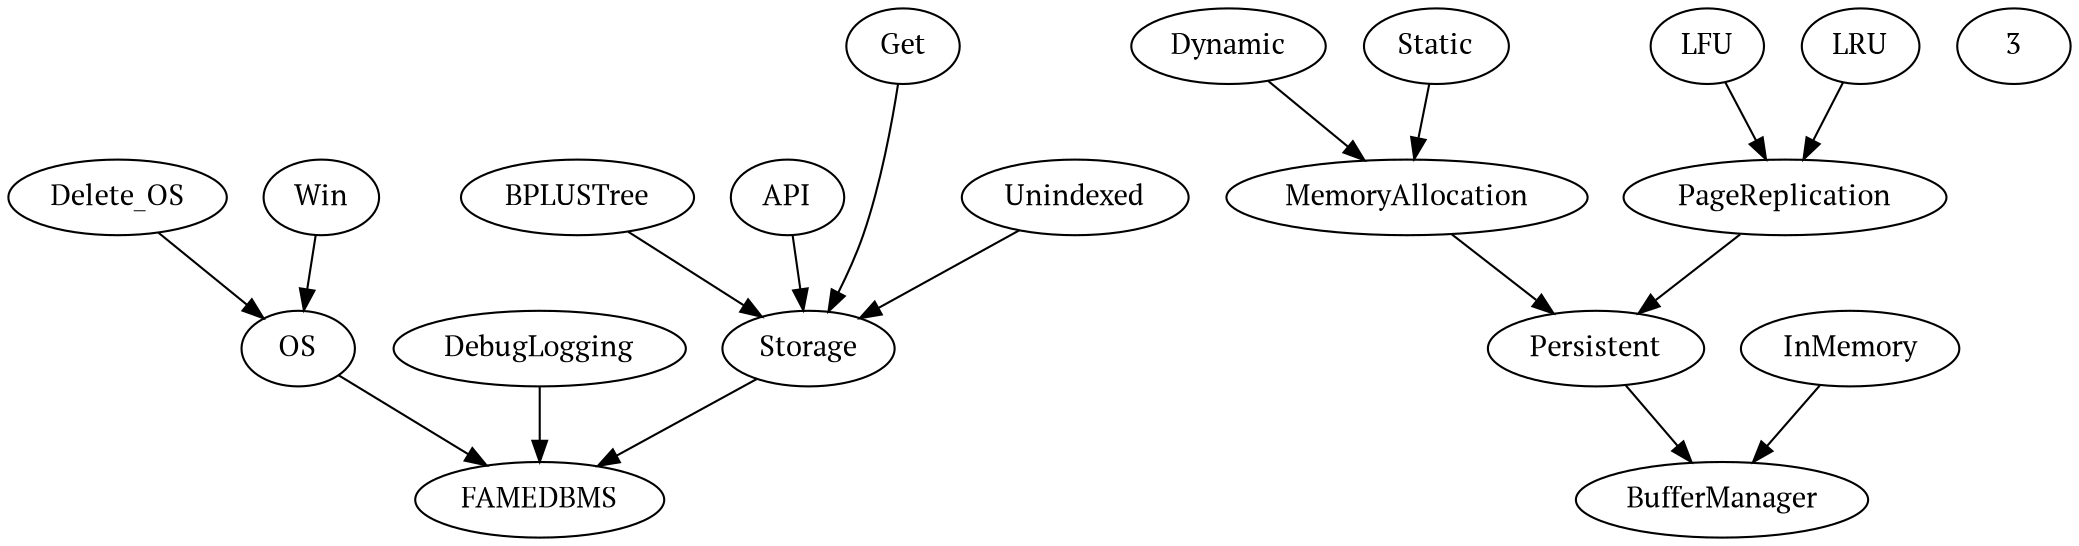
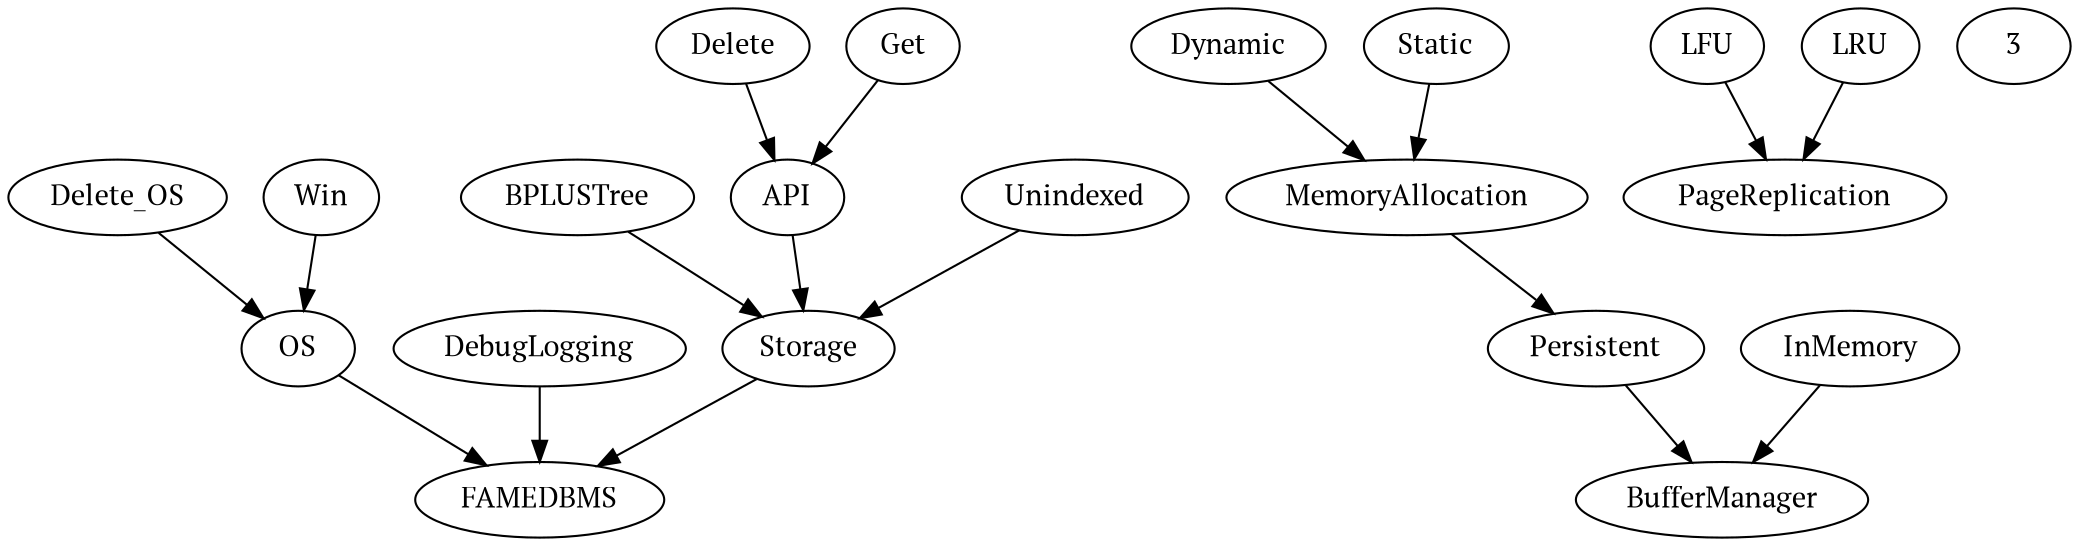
node "Delete": added
edge "Get" -> "Storage": now "Get" -> "API"
edge "PageReplication" -> "Persistent": removed
